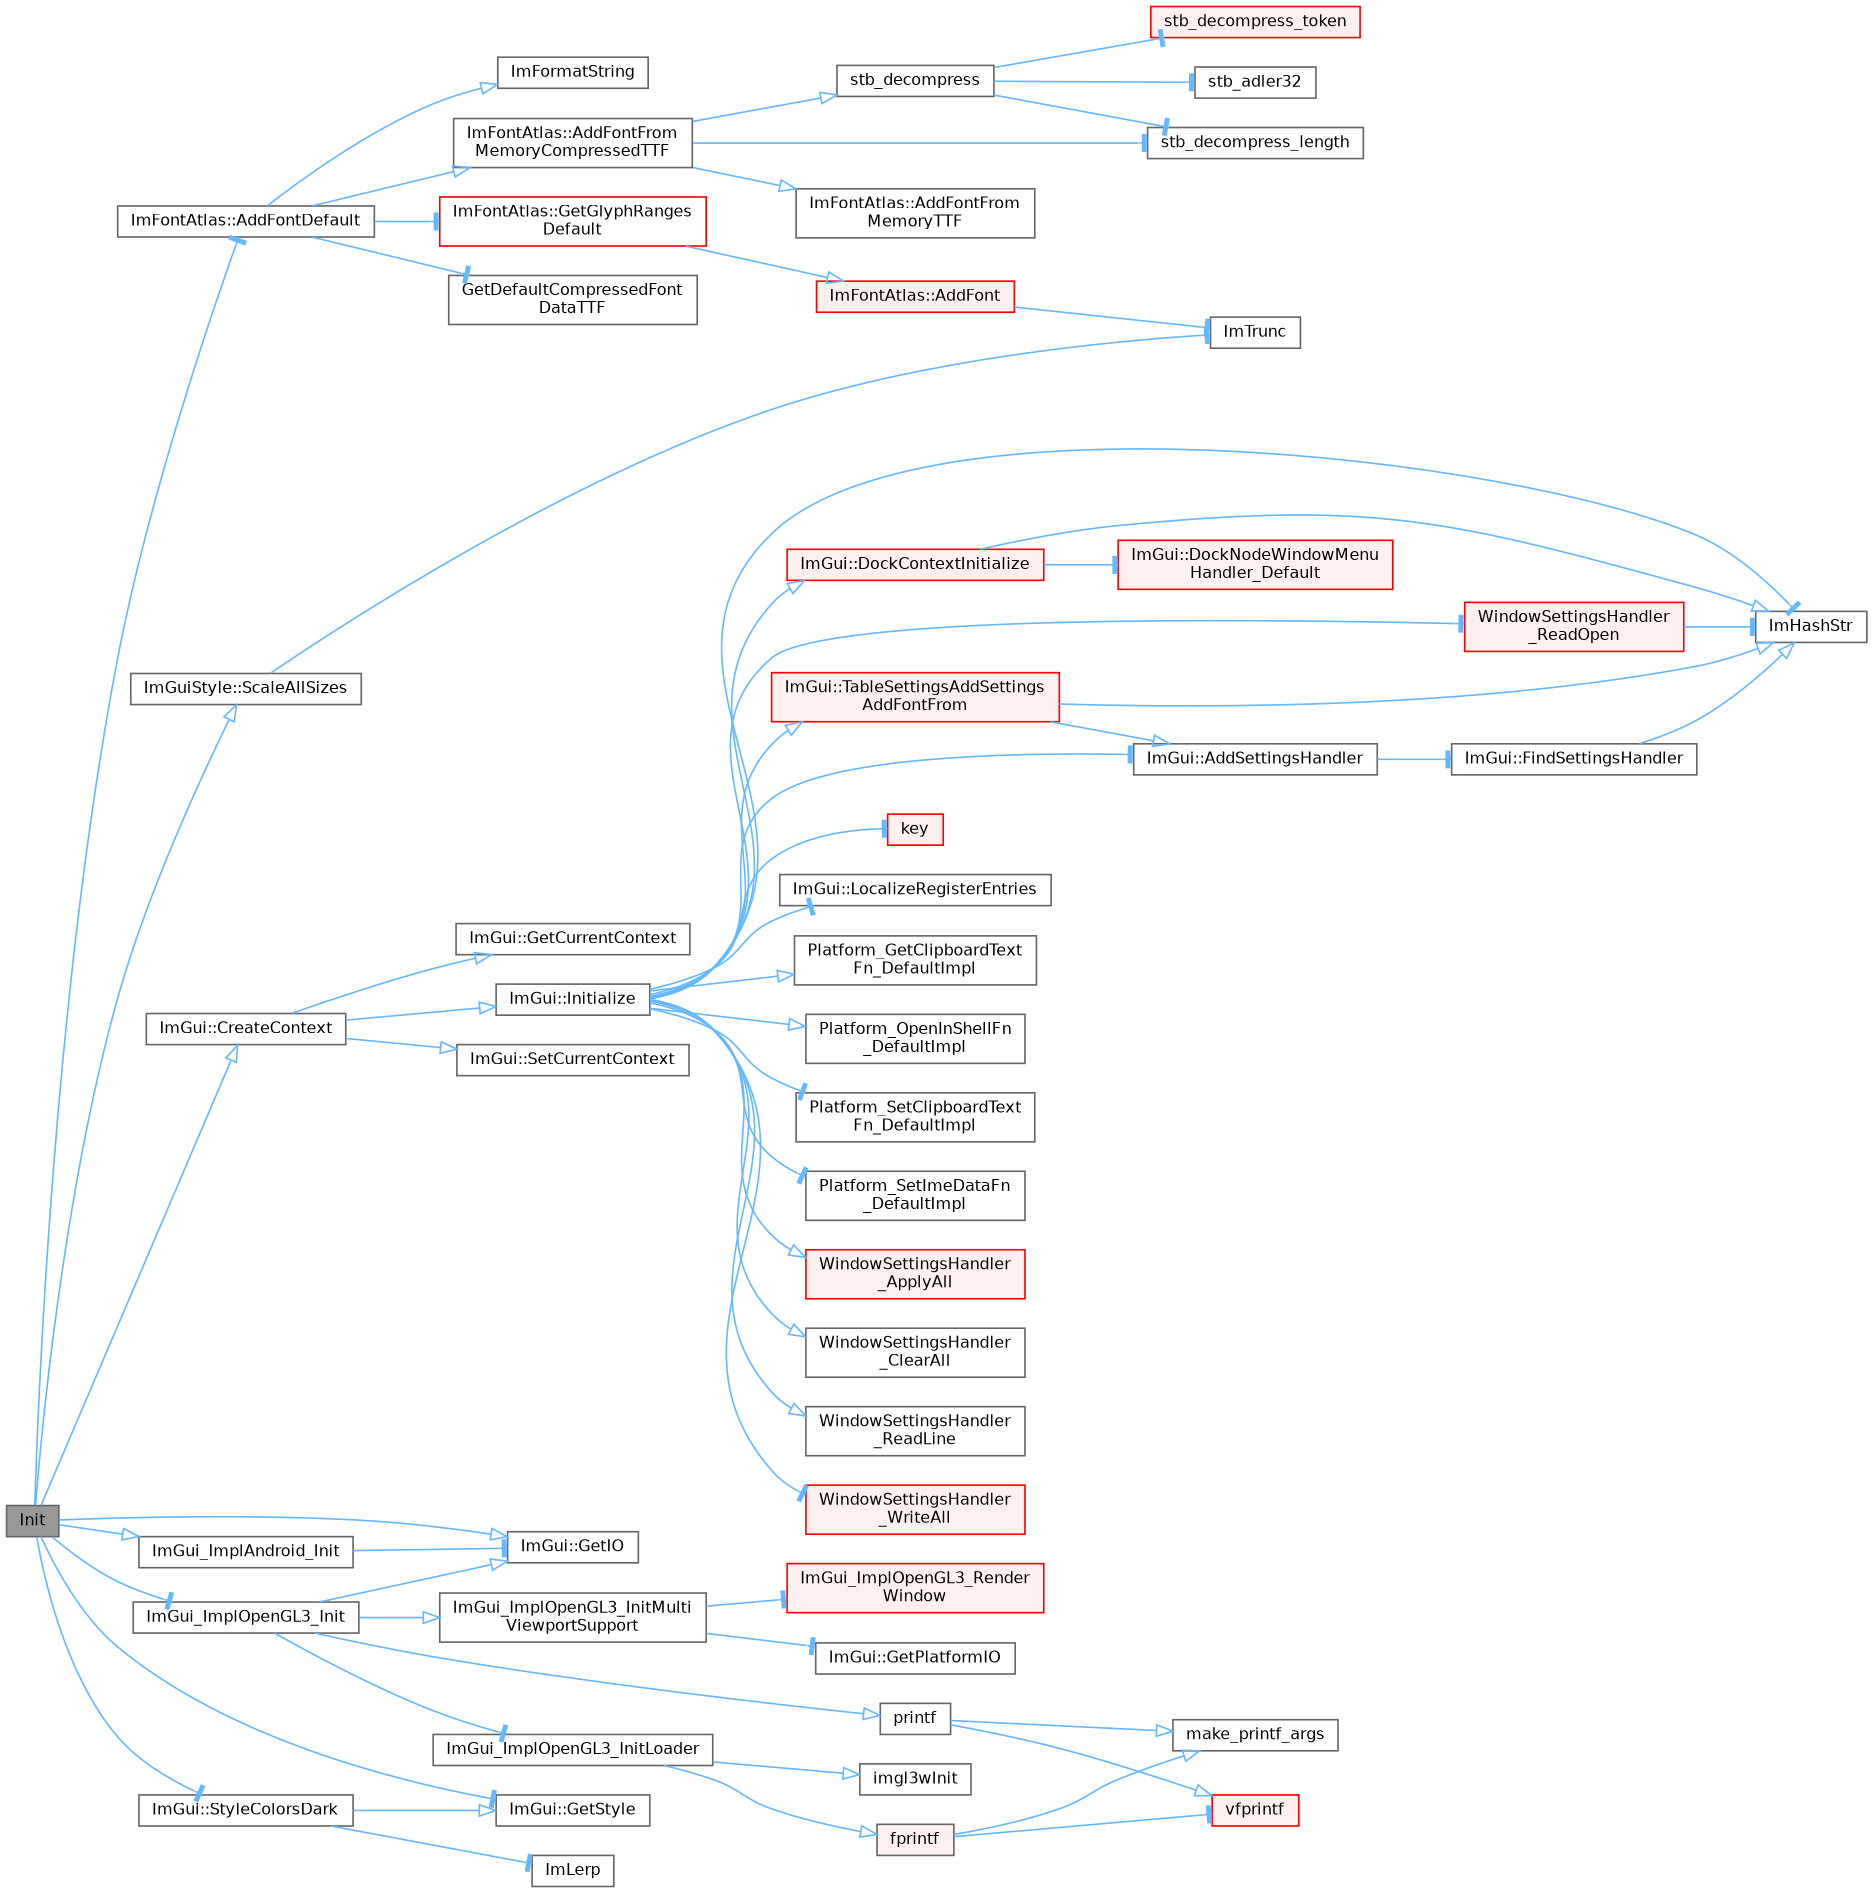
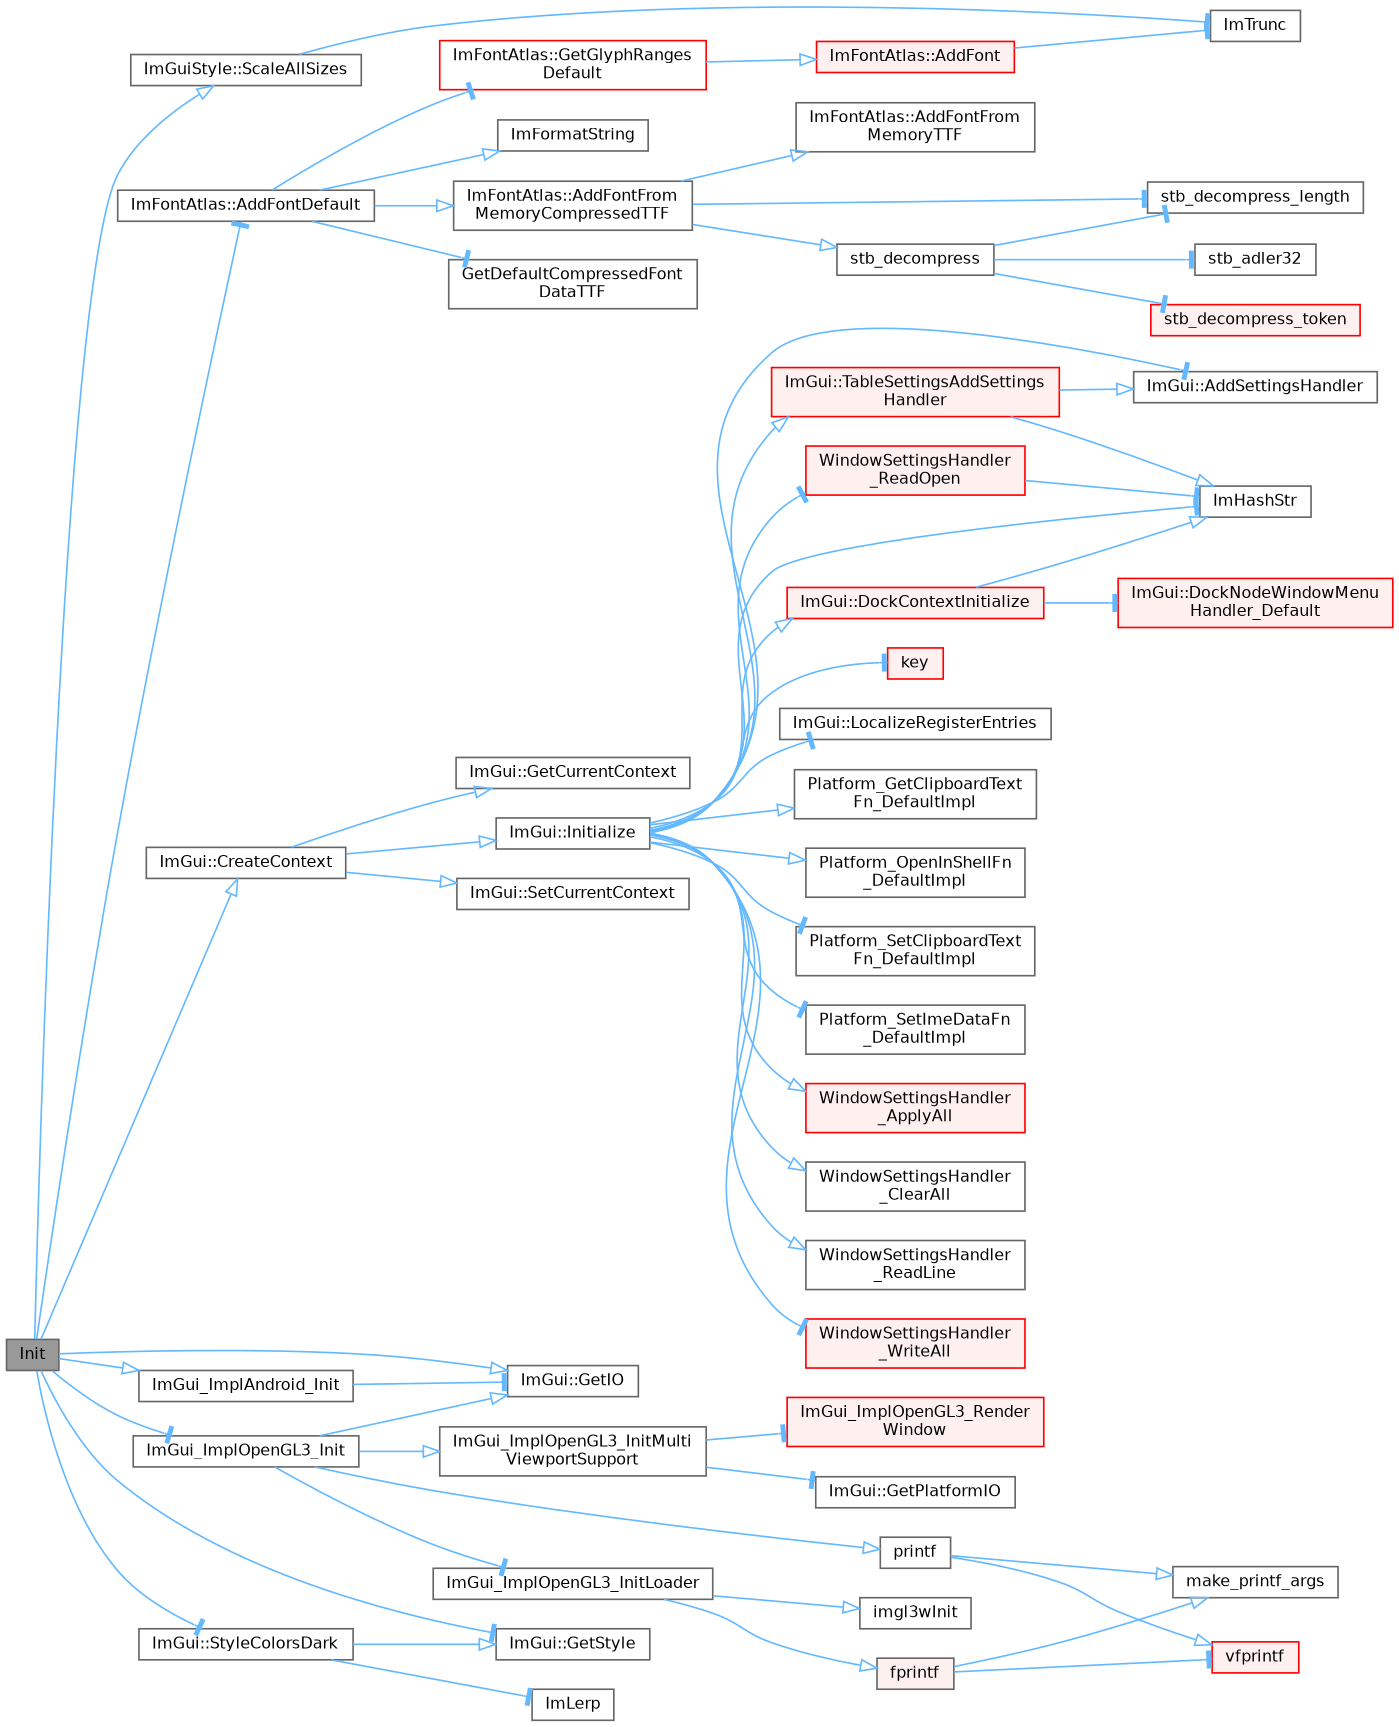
node "ImGui::TableSettingsAddSettings AddFontFrom": label "ImGui::TableSettingsAddSettings AddFontFrom" -> "ImGui::TableSettingsAddSettings Handler"
node "ImGui::FindSettingsHandler": removed
